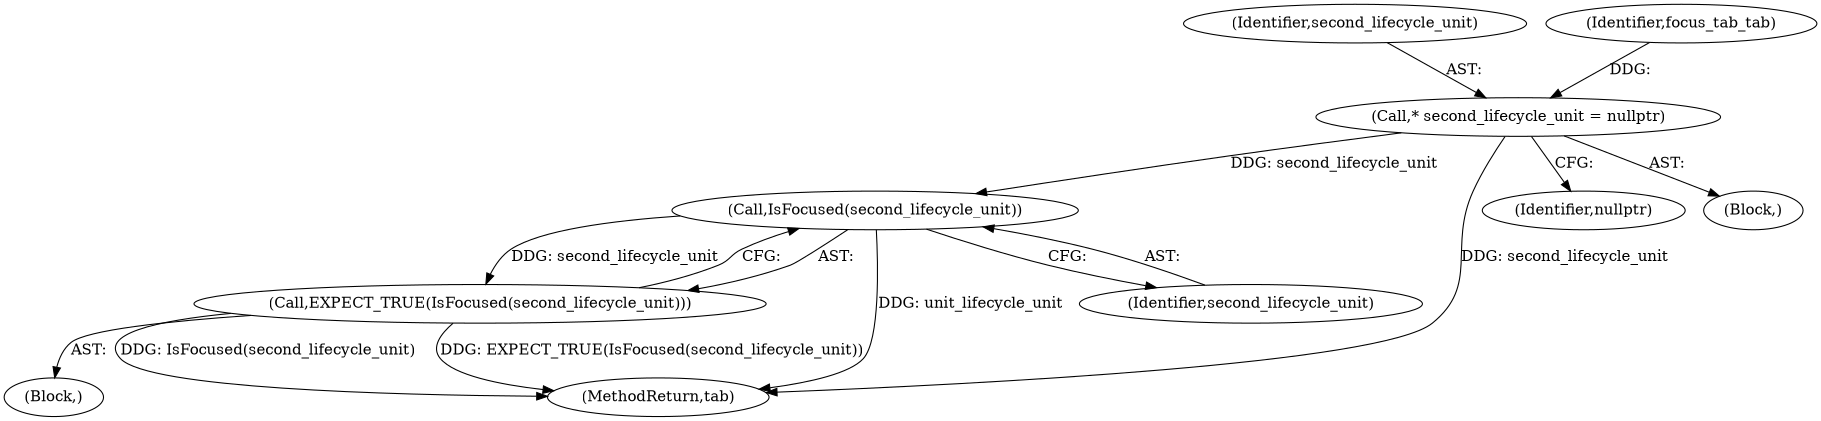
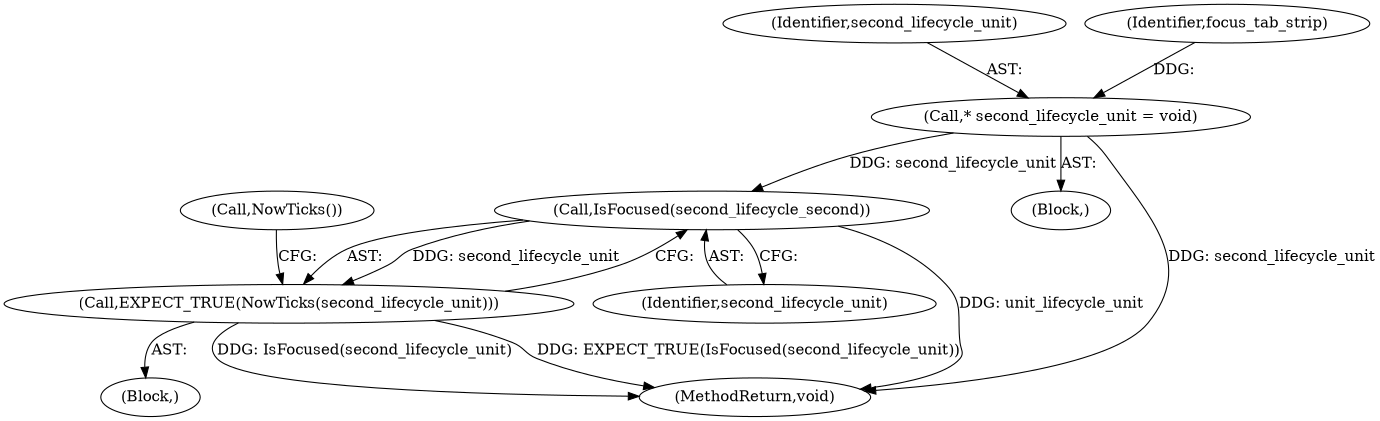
node "(Identifier,focus_tab_tab)": label "(Identifier,focus_tab_tab)" -> "(Identifier,focus_tab_strip)"
node "(Call,* second_lifecycle_unit = nullptr)": label "(Call,* second_lifecycle_unit = nullptr)" -> "(Call,* second_lifecycle_unit = void)"
node "(Call,NowTicks())": added
node "(Call,IsFocused(second_lifecycle_unit))": label "(Call,IsFocused(second_lifecycle_unit))" -> "(Call,IsFocused(second_lifecycle_second))"
node "(Identifier,nullptr)": removed
node "(Call,EXPECT_TRUE(IsFocused(second_lifecycle_unit)))": label "(Call,EXPECT_TRUE(IsFocused(second_lifecycle_unit)))" -> "(Call,EXPECT_TRUE(NowTicks(second_lifecycle_unit)))"
node "(MethodReturn,tab)": label "(MethodReturn,tab)" -> "(MethodReturn,void)"
